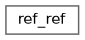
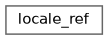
node "ref_ref": label "ref_ref" -> "locale_ref"
